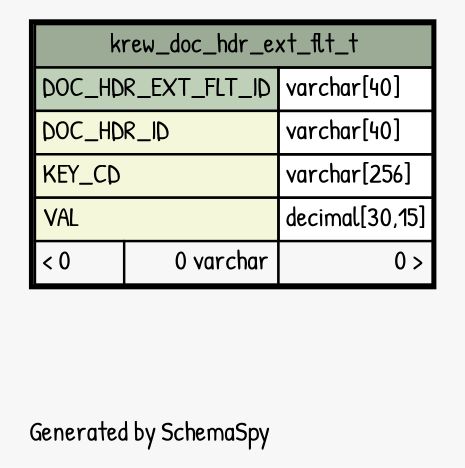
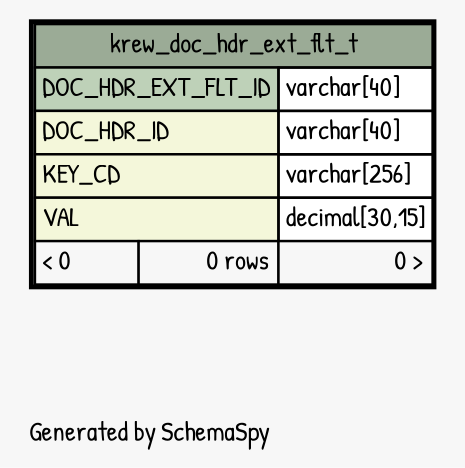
node "krew_doc_hdr_ext_flt_t": text "0 varchar" -> "0 rows"
